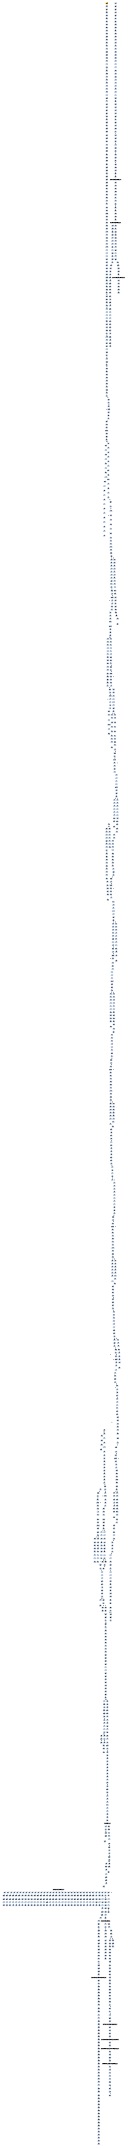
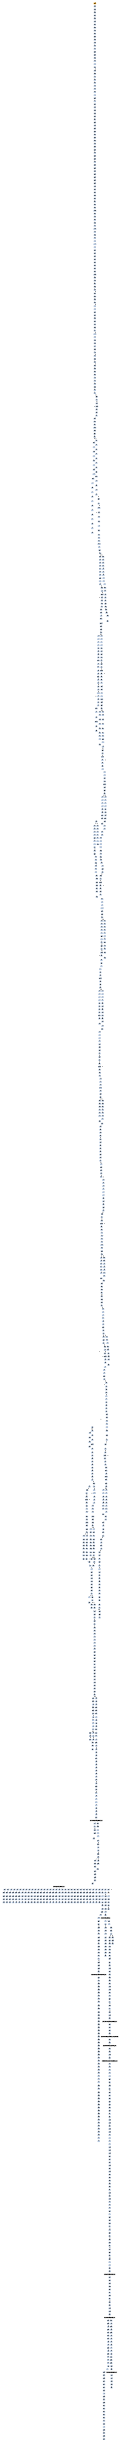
node "GETMODULEHANDLEW-KERNEL32-DLL": label "GETMODULEHANDLEW-KERNEL32-DLL" -> "VIRTUALPROTECT-KERNEL32-DLL"
node "DLL-KERNEL32-DLL": label "DLL-KERNEL32-DLL" -> "GETMODULEHANDLEA-KERNEL32-DLL"
node "GETCURRENTPROCESSID-GETMODULEHANDLEW32-DLL": label "GETCURRENTPROCESSID-GETMODULEHANDLEW32-DLL" -> "GETCURRENTPROCESSID-KERNEL32-DLL"
node "notl": added
